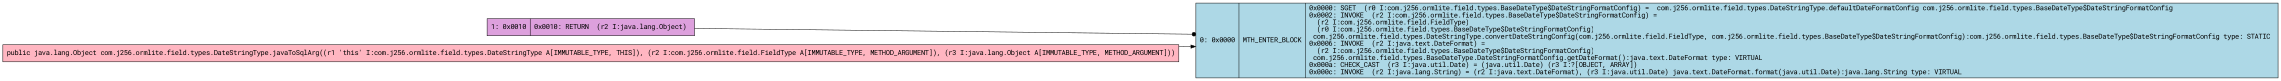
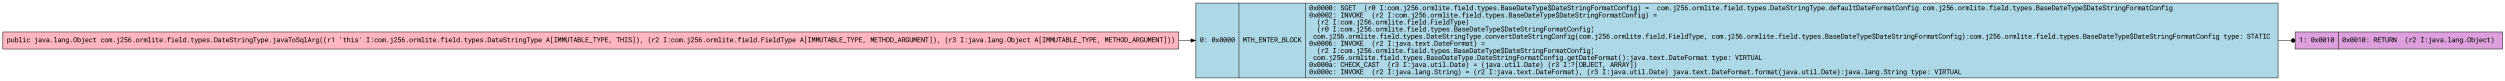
edge "1: 0x0010" -> "0: 0x0000": reversed
